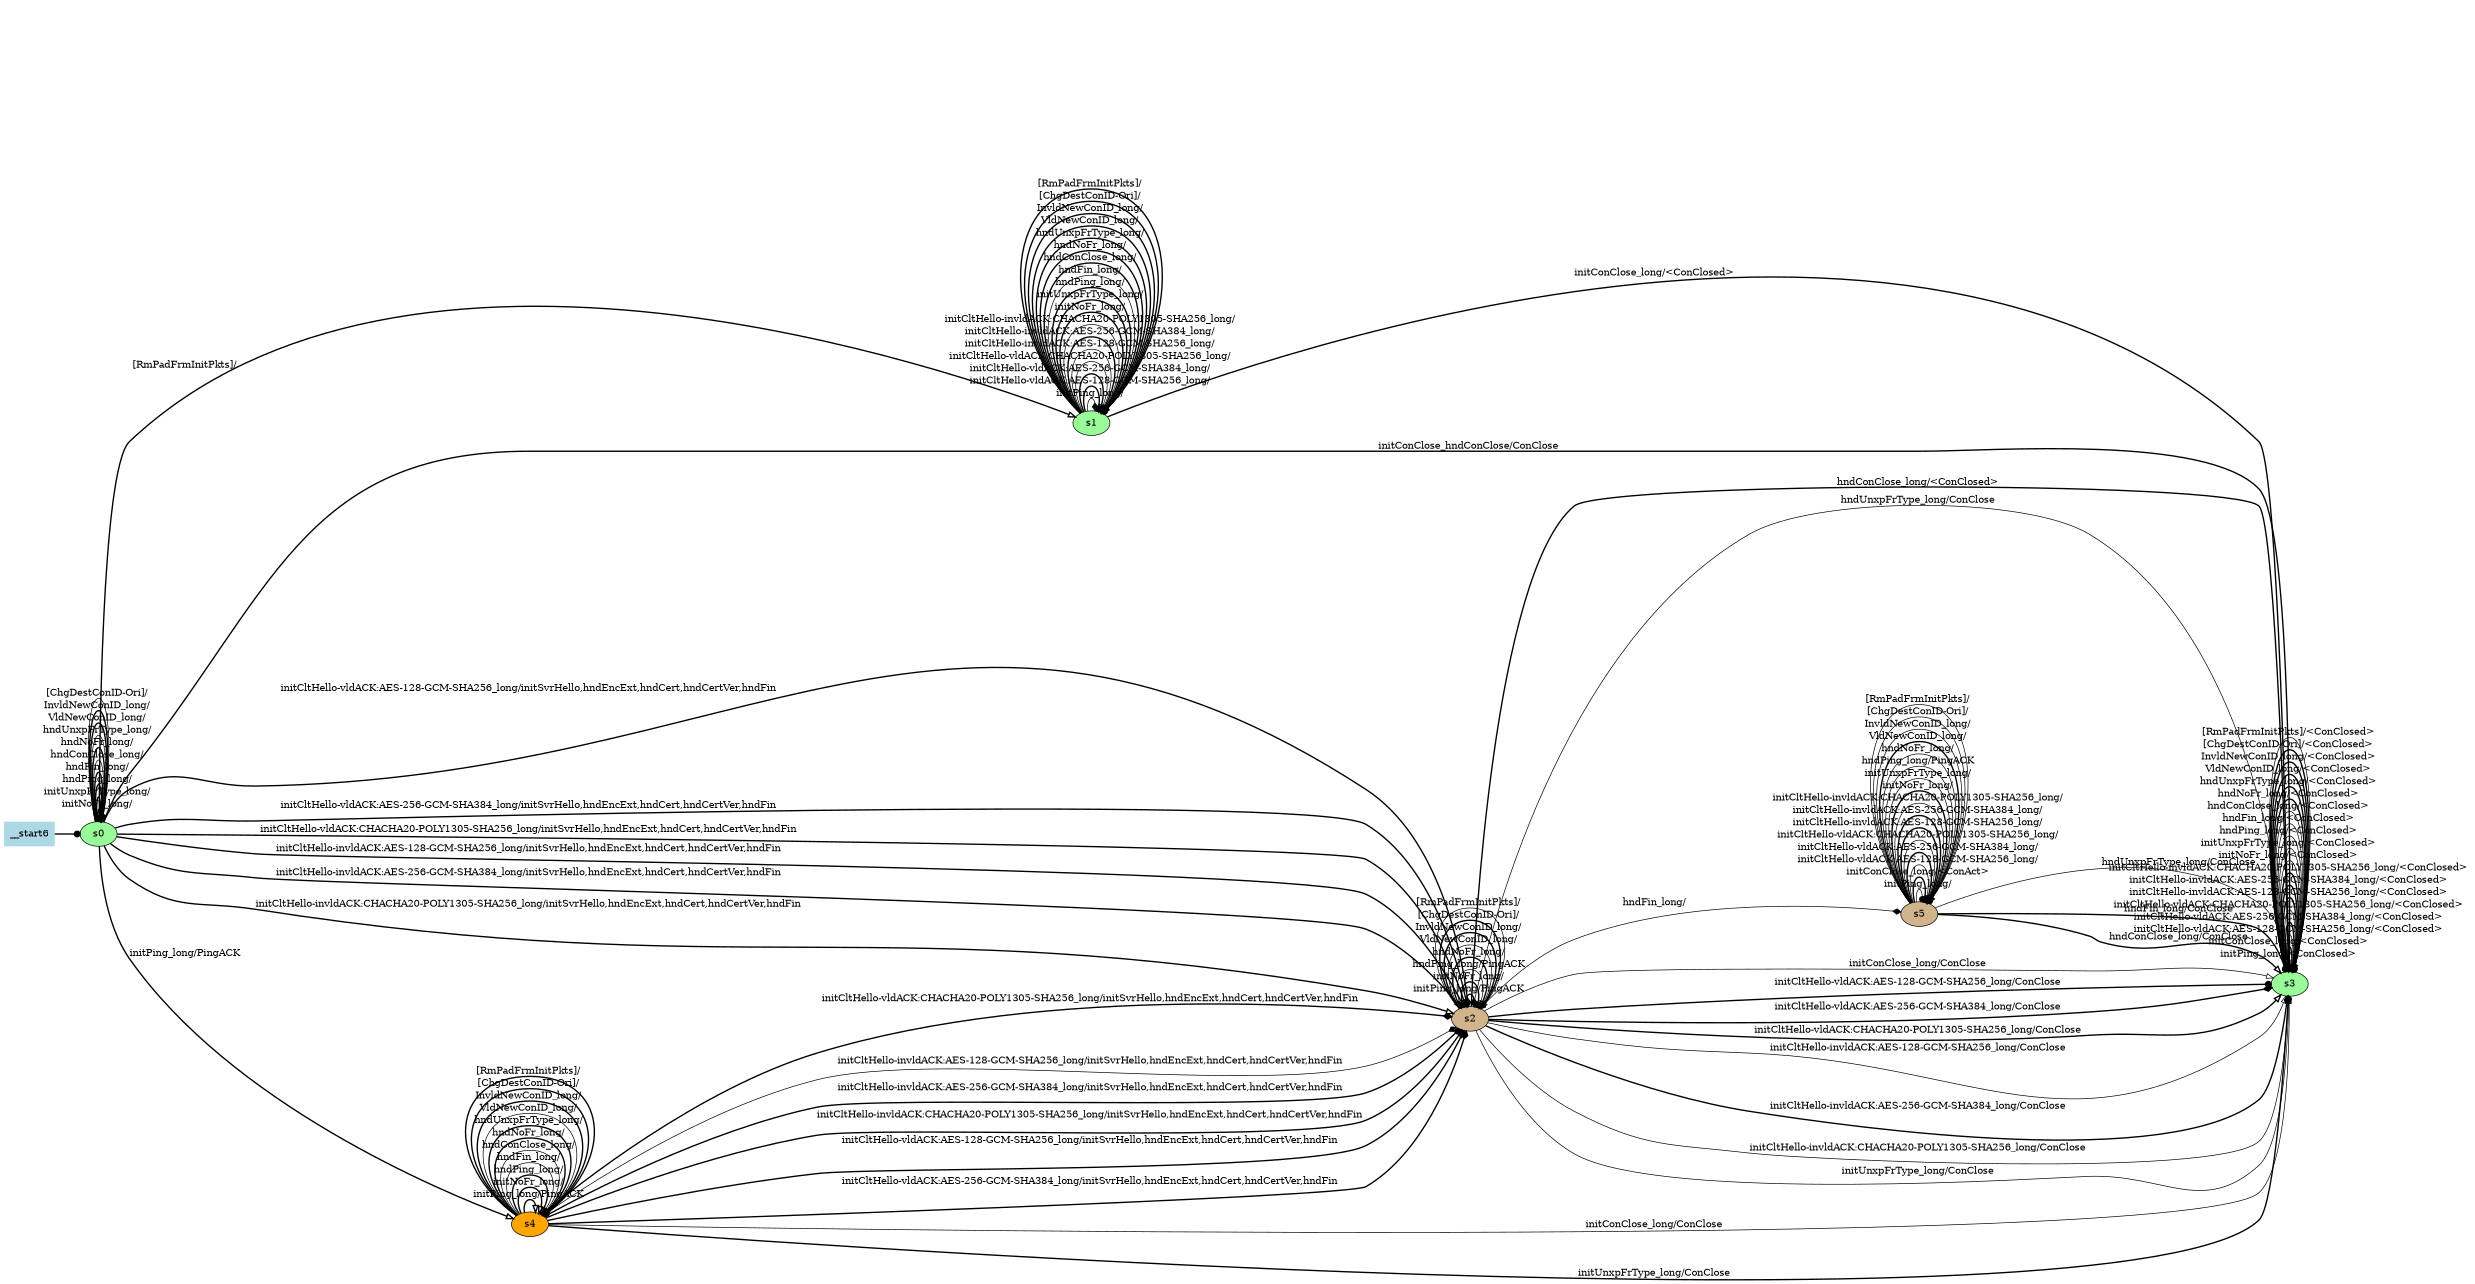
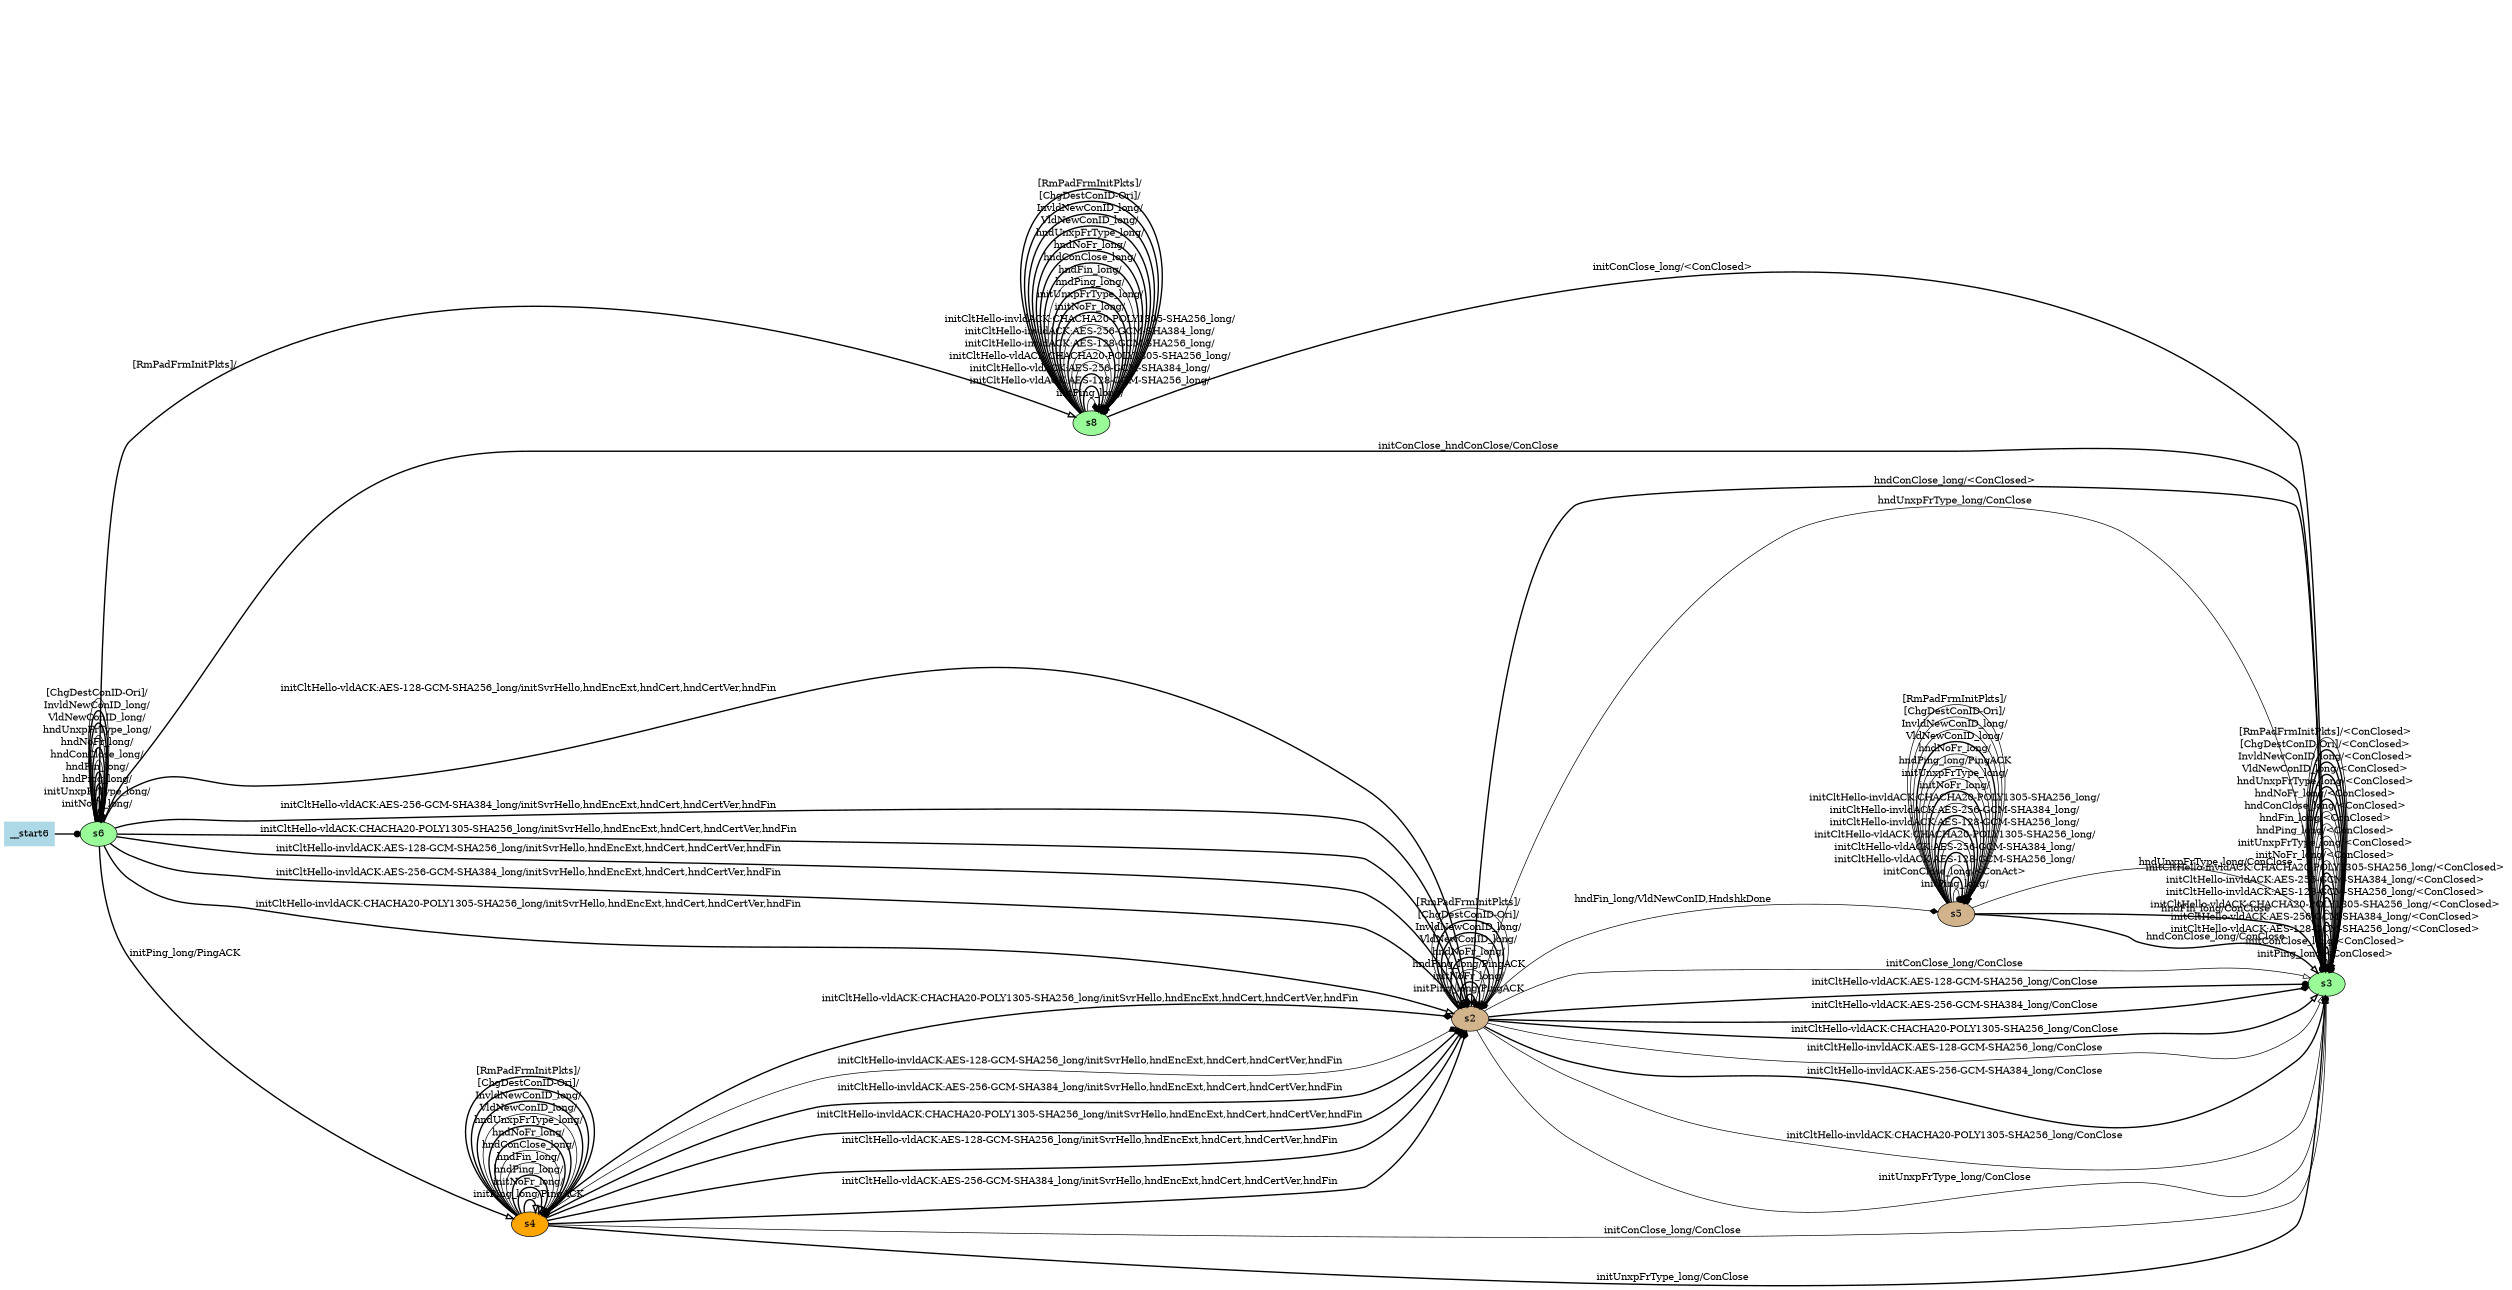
node "s1": label "s1" -> "s8"
node "s0": label "s0" -> "s6"
edge "s2" -> "s5": label "hndFin_long/ " -> "hndFin_long/VldNewConID,HndshkDone "
